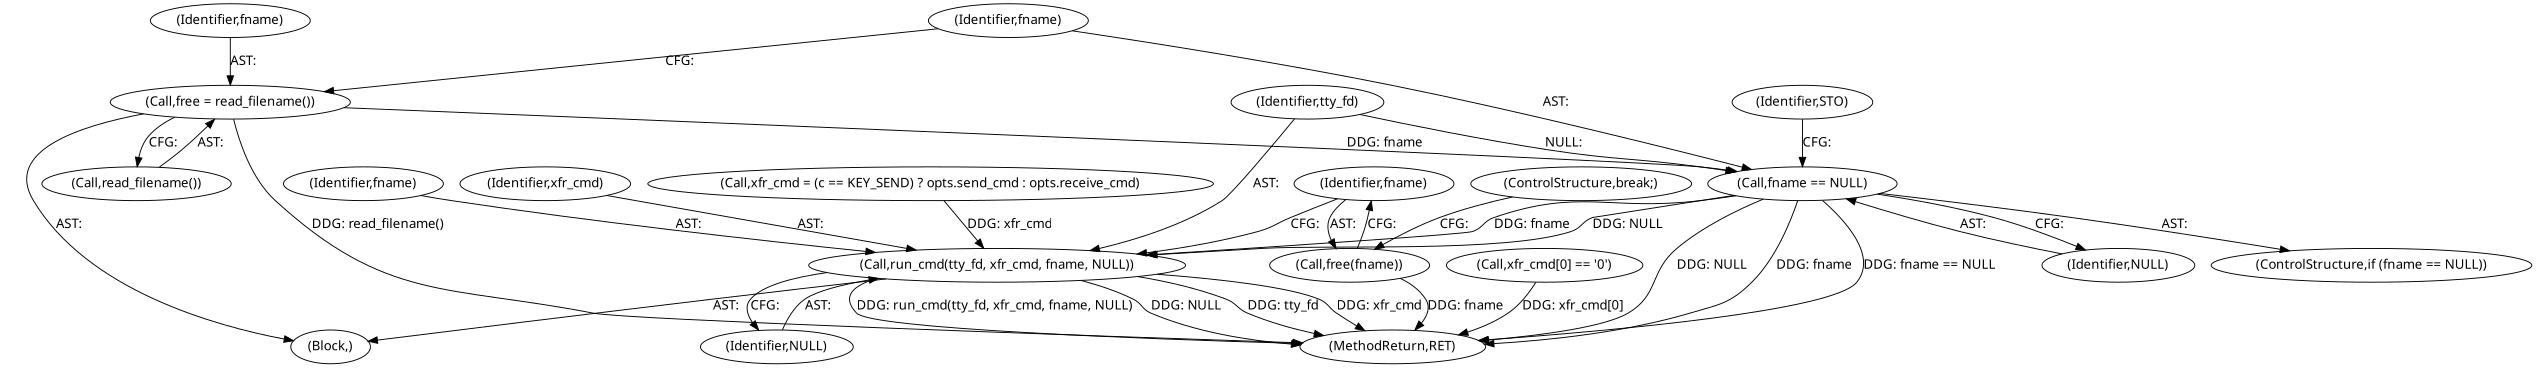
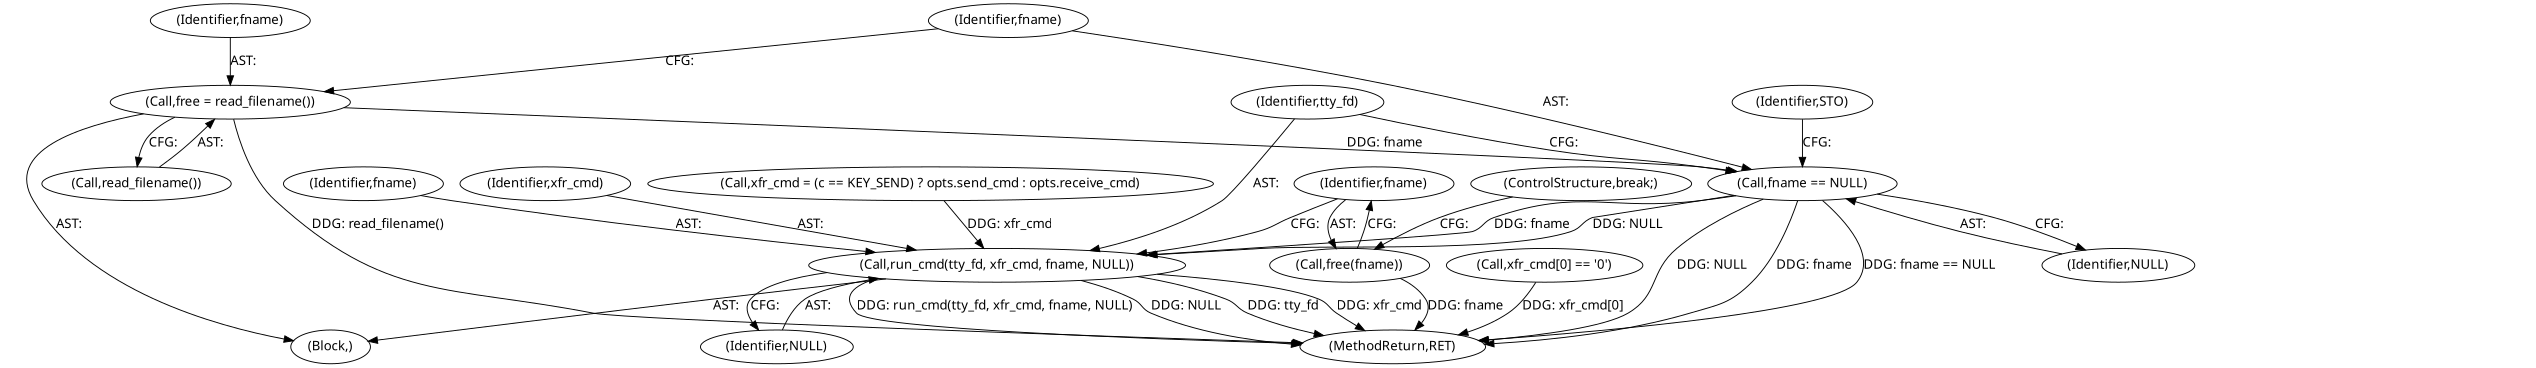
edge "(Identifier,tty_fd)" -> "(Call,fname == NULL)": label "NULL: " -> "CFG: "
node "(ControlStructure,if (fname == NULL))": removed
